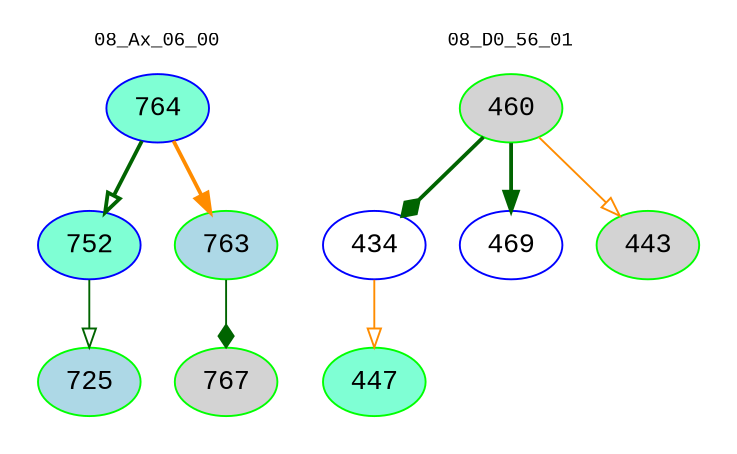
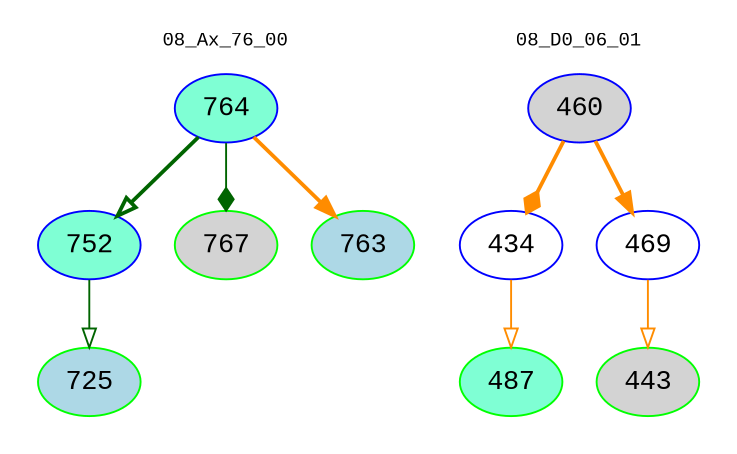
cluster "08_Ax_06_00": label "08_Ax_06_00" -> "08_Ax_76_00"
cluster "08_D0_56_01": label "08_D0_56_01" -> "08_D0_06_01"
node "460": color green -> blue
edge "460" -> "469": color darkgreen -> darkorange
edge "460" -> "434": color darkgreen -> darkorange
edge "460" -> "443": now "469" -> "443"
edge "763" -> "767": now "764" -> "767"
node "447": label "447" -> "487"
